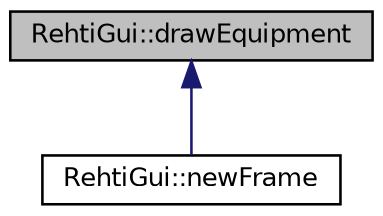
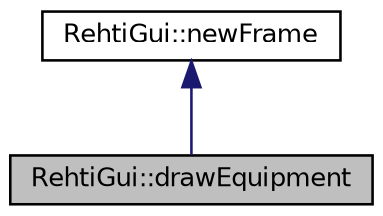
edge "RehtiGui::newFrame" -> "RehtiGui::drawEquipment": reversed
